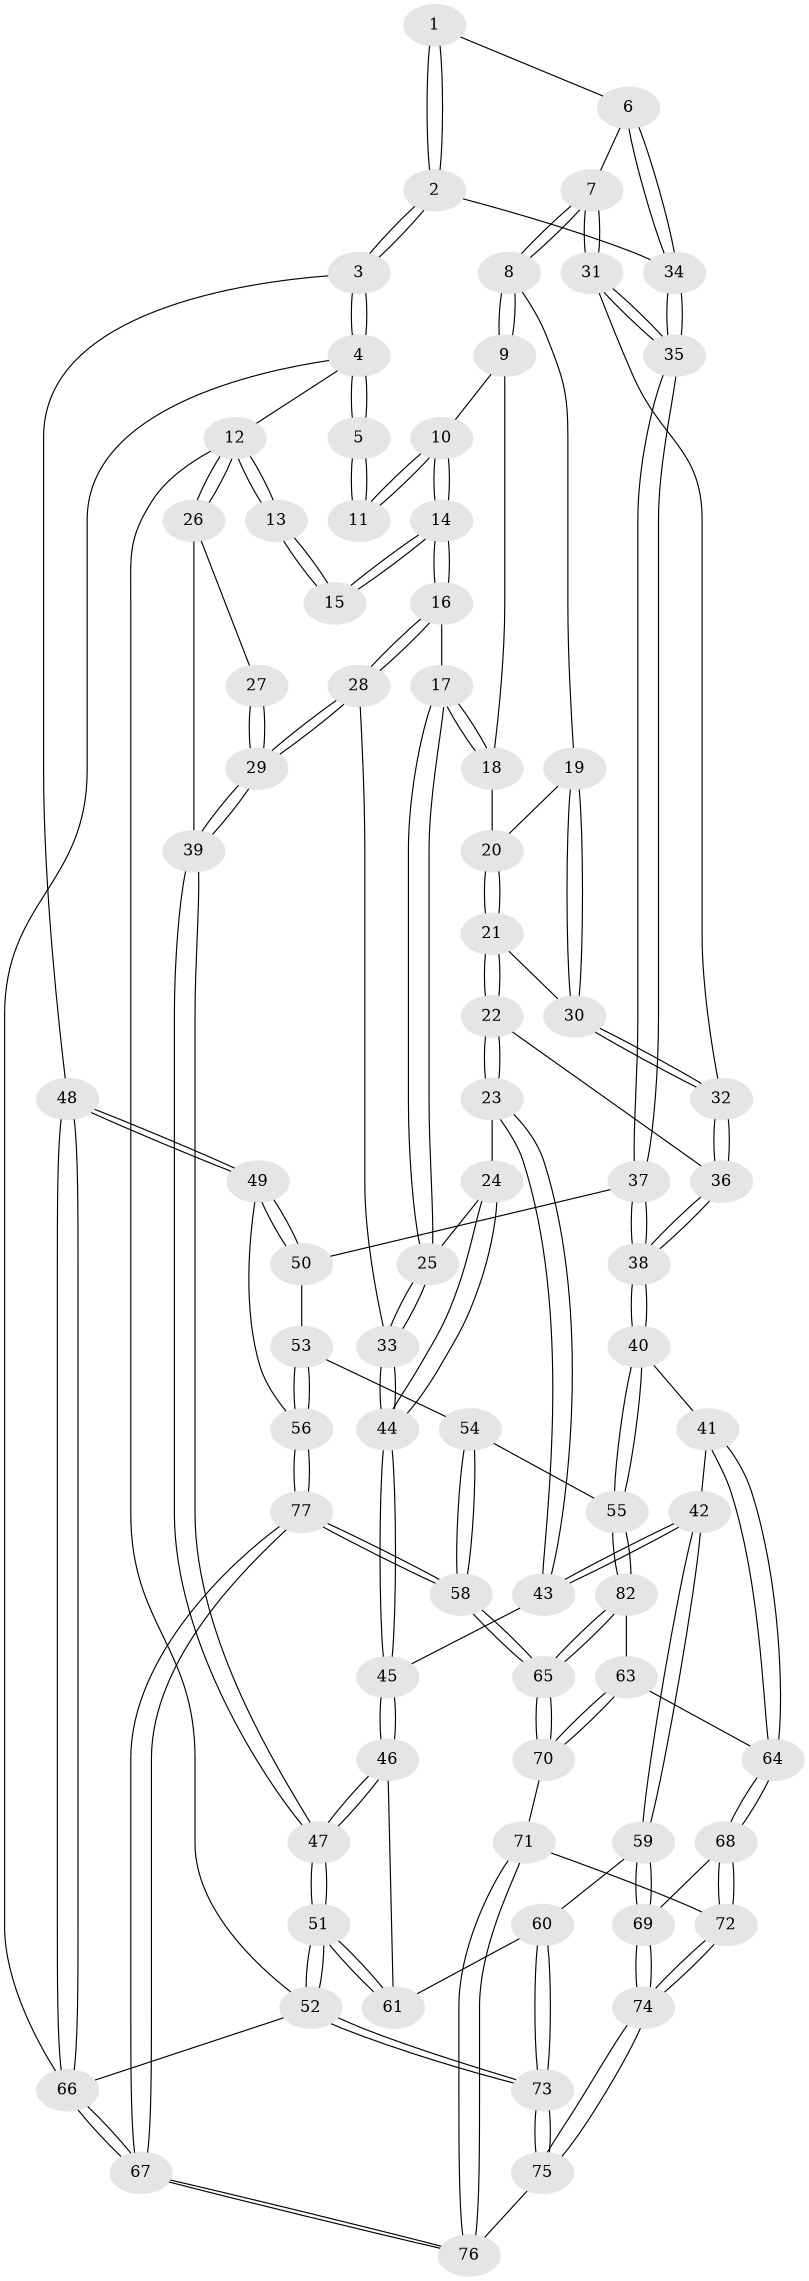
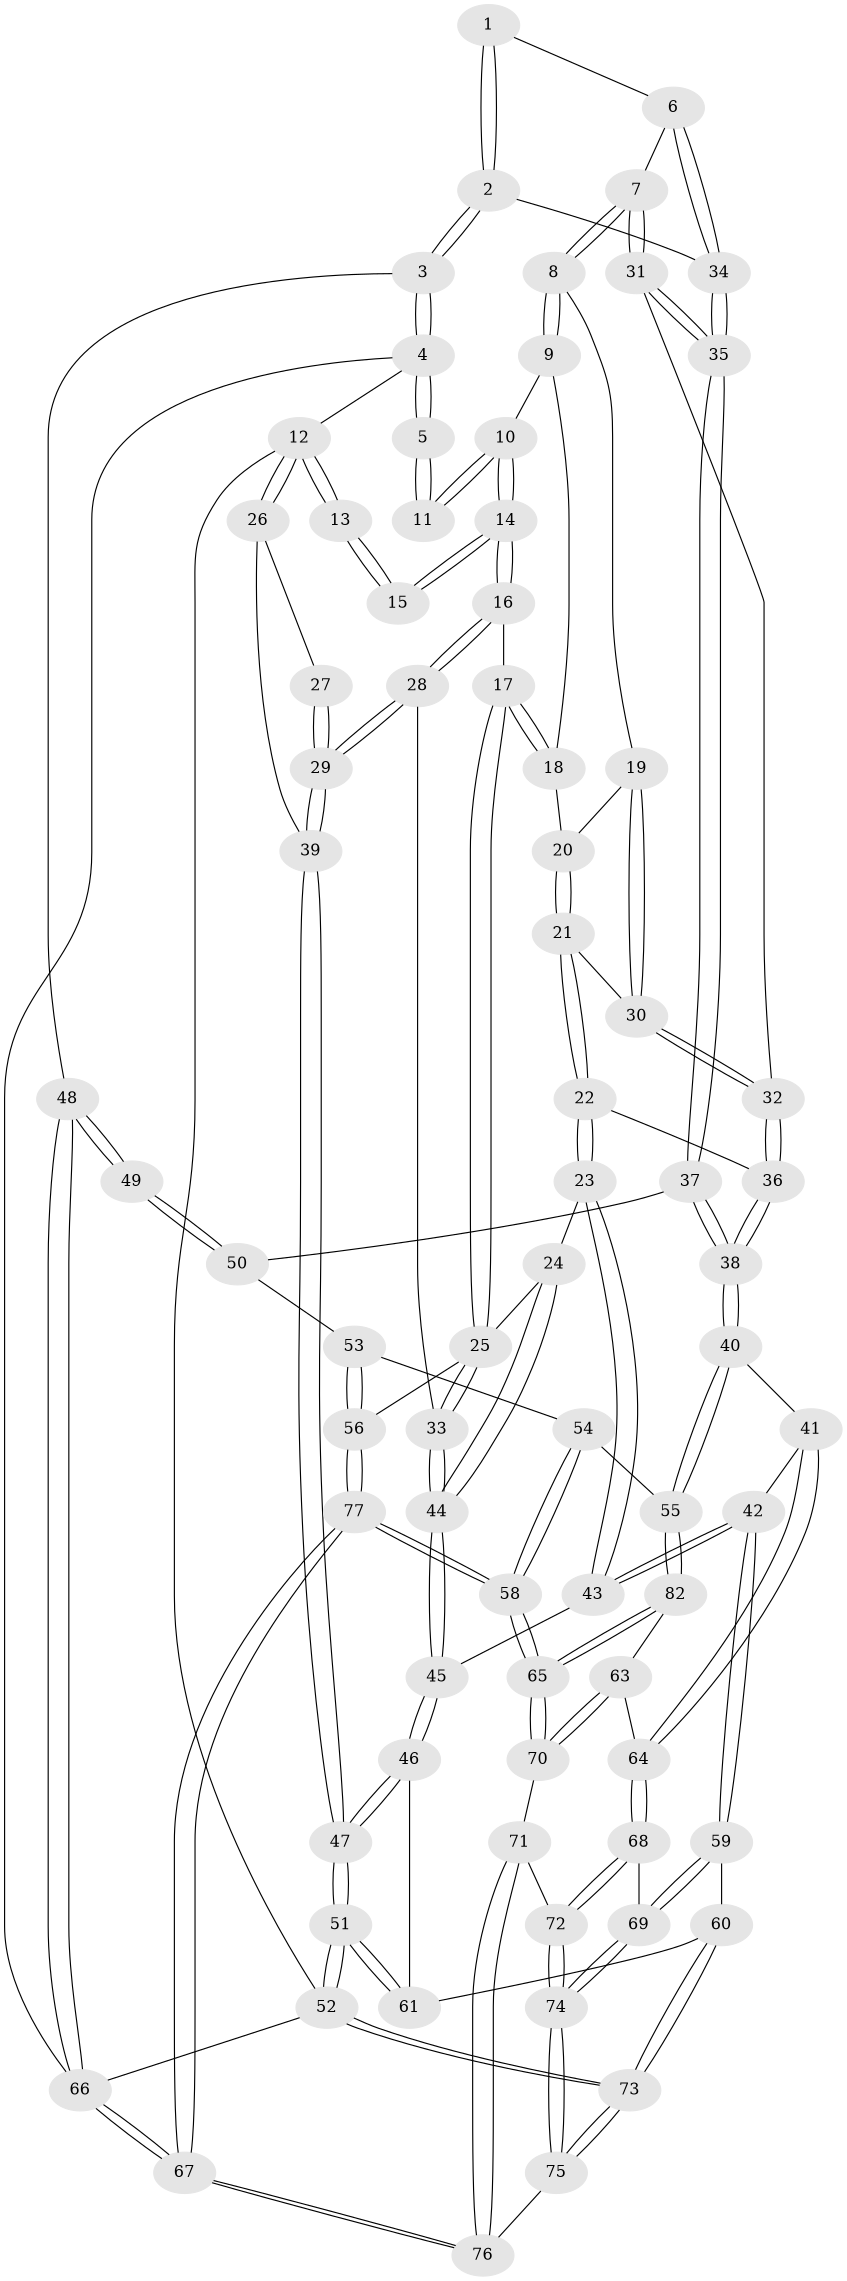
edge "49" -- "56": now "25" -- "56"
